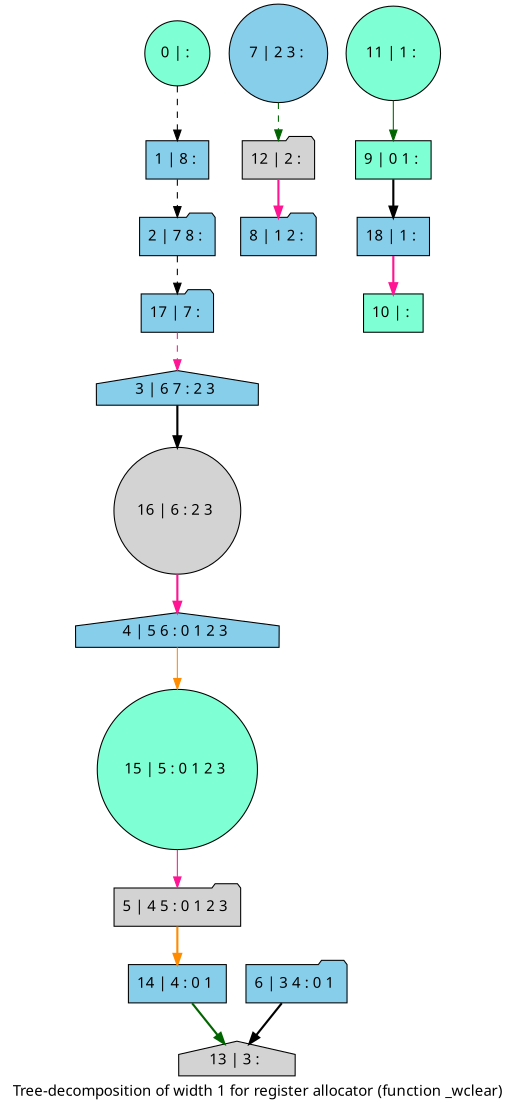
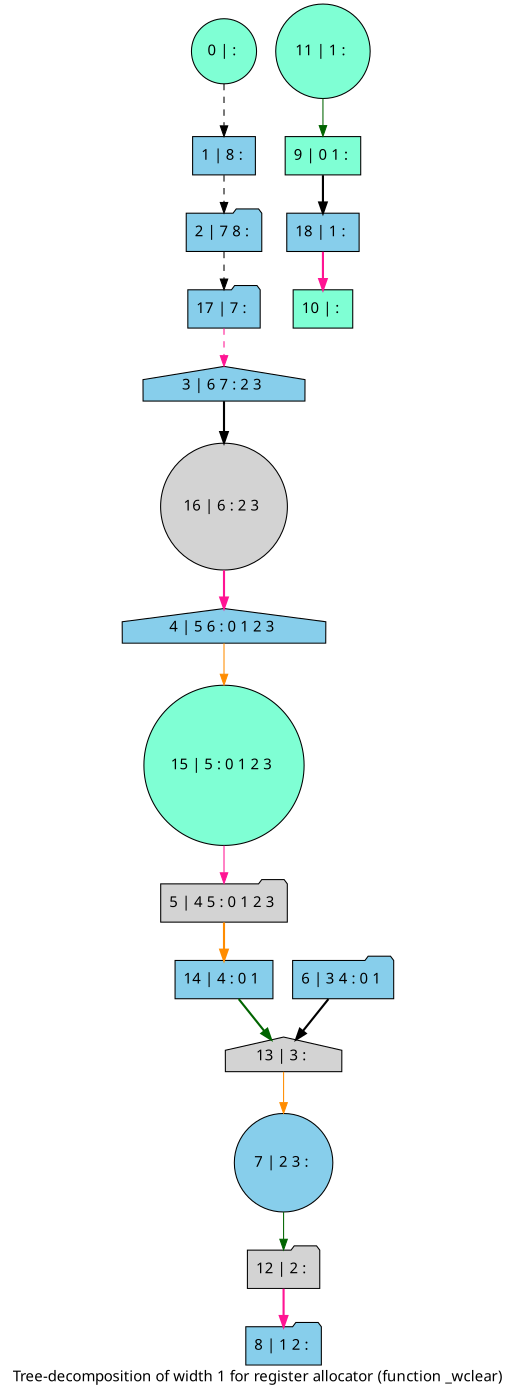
edge "7 | 2 3 :" -> "12 | 2 :": style dashed -> solid
edge "13 | 3 :" -> "7 | 2 3 :": added
